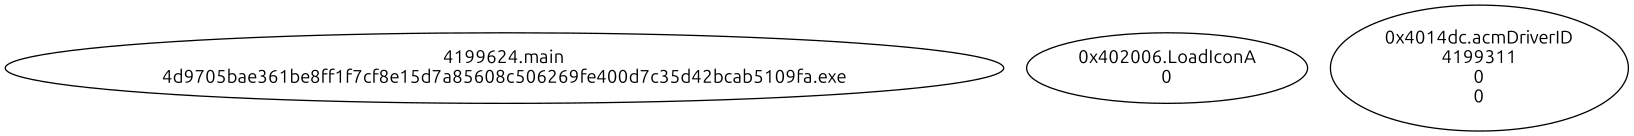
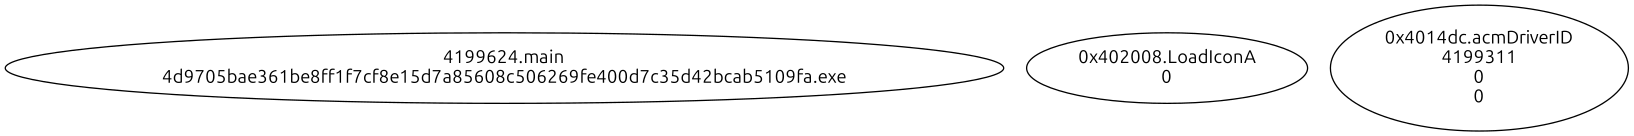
node "0x402006.LoadIconA 0": label "0x402006.LoadIconA 0" -> "0x402008.LoadIconA 0"
